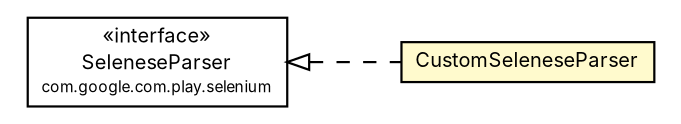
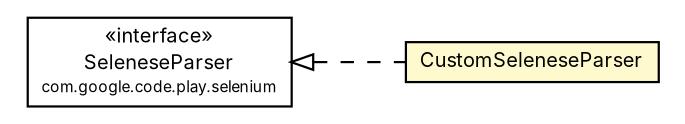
node "SeleneseParser": text "com.google.com.play.selenium" -> "com.google.code.play.selenium"
